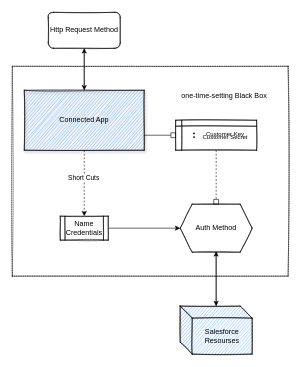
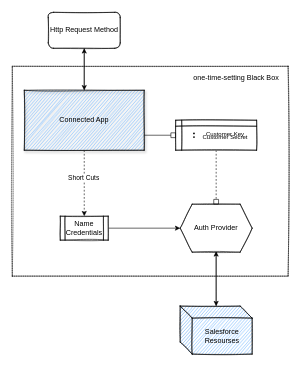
node "one-time-setting Black Box": moved (224, 96) -> (236, 78)
node "Auth Method": label "Auth Method" -> "Auth Provider"
